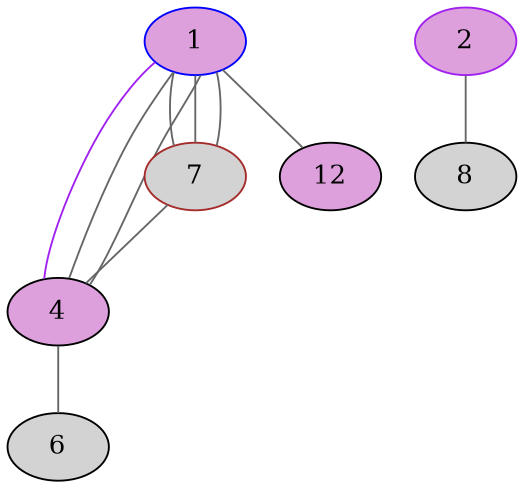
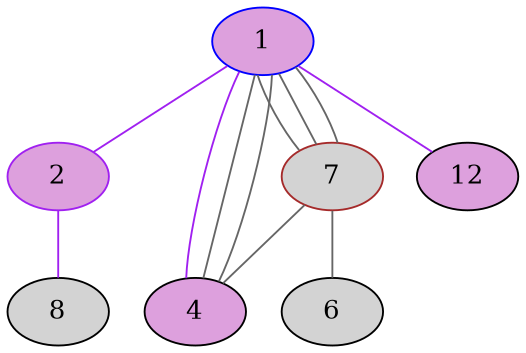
edge "1" -- "2": added
edge "1" -- "12": color gray40 -> purple
edge "2" -- "8": color gray40 -> purple
edge "4" -- "6": now "7" -- "6"
